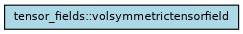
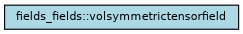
node "tensor_fields::volsymmetrictensorfield": label "tensor_fields::volsymmetrictensorfield" -> "fields_fields::volsymmetrictensorfield"
